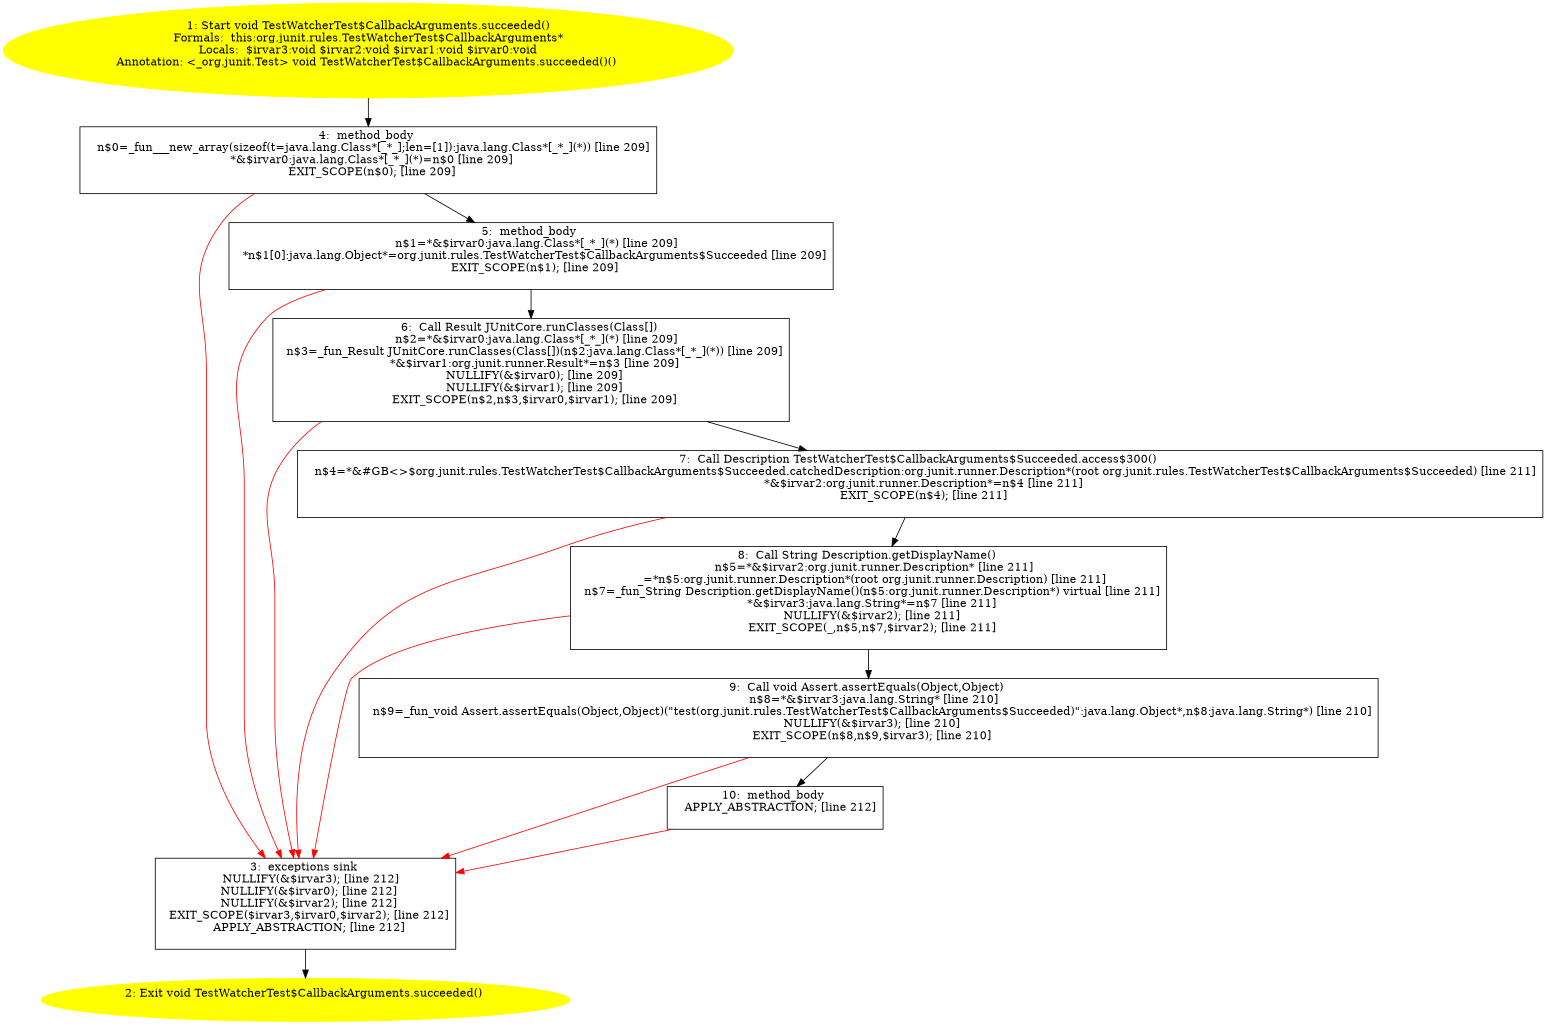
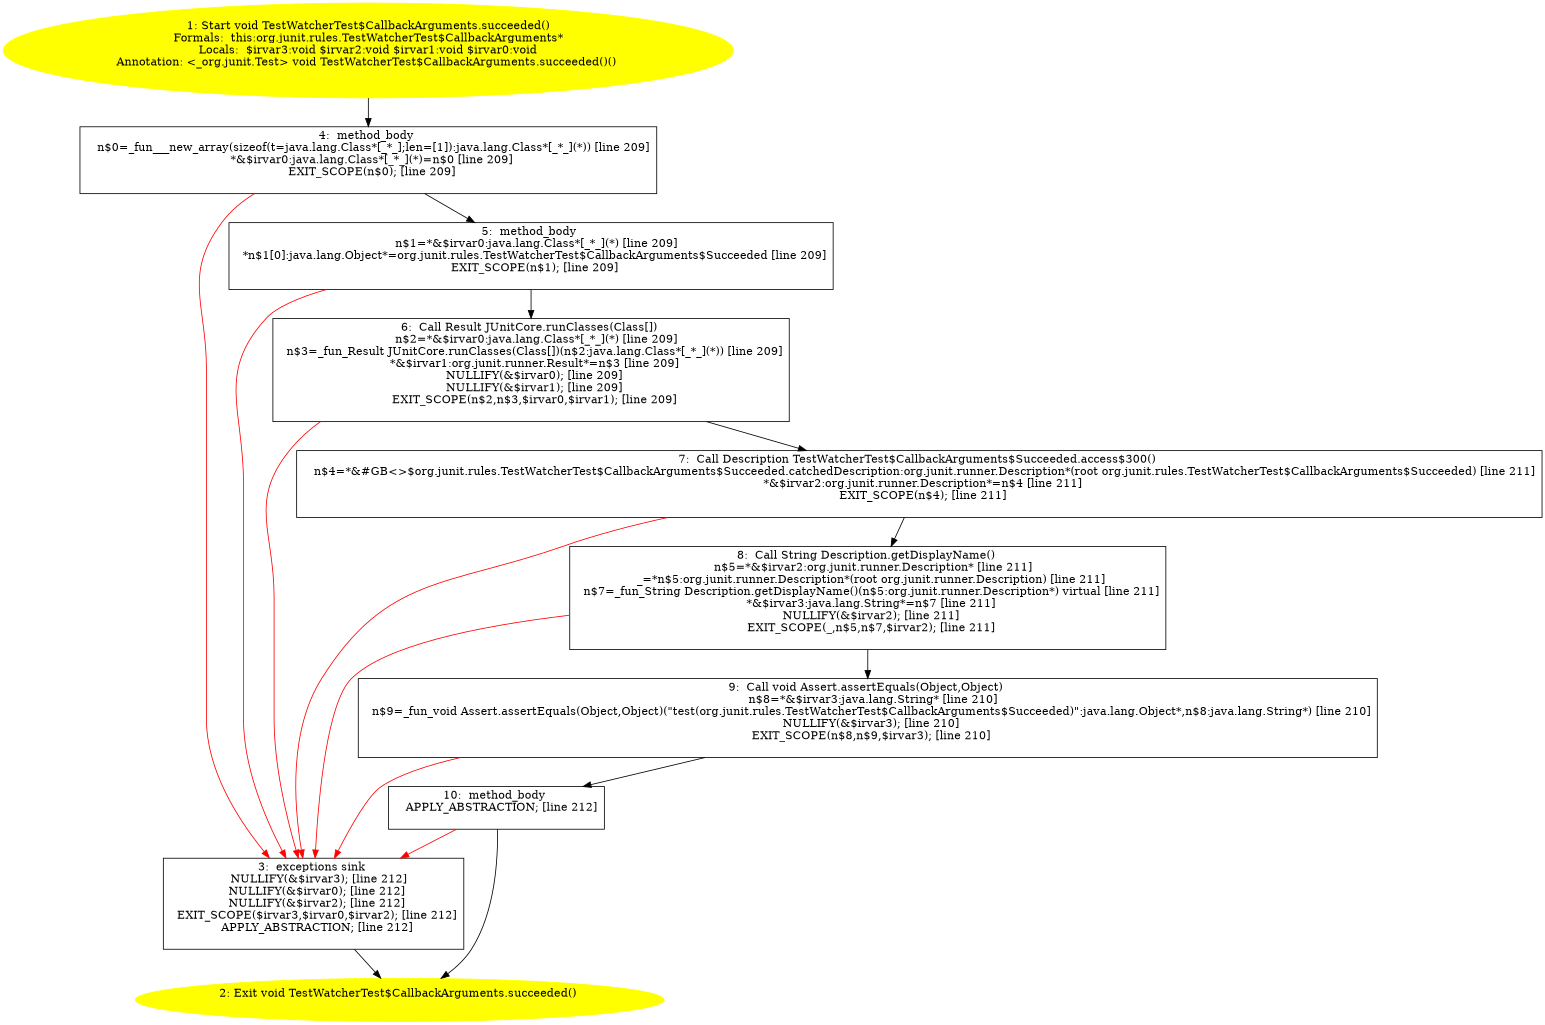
edge "10:  method_body APPLY_ABSTRACTION; [line 212]" -> "2: Exit void TestWatcherTest$CallbackArguments.succeeded()": added
